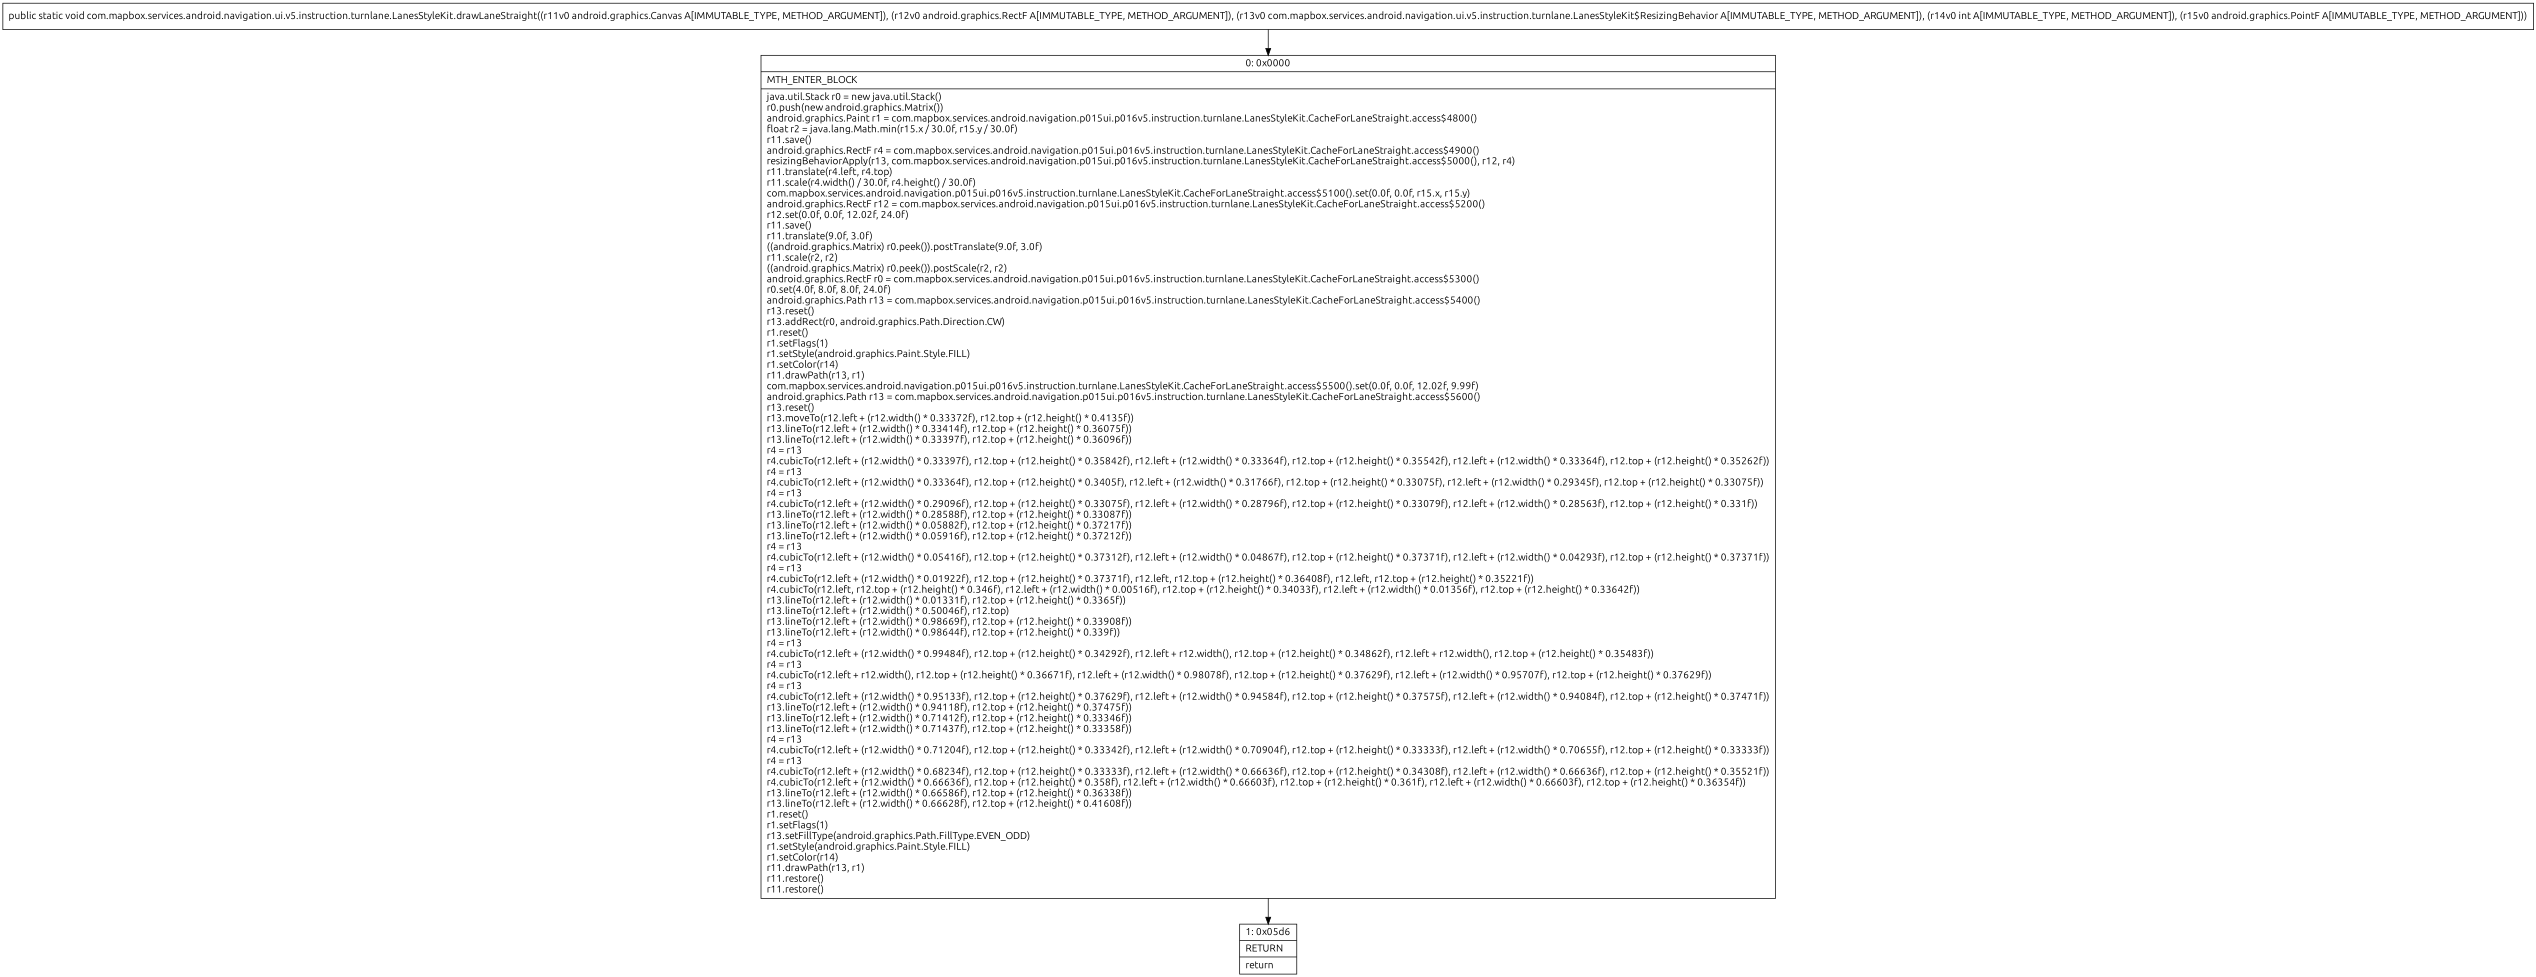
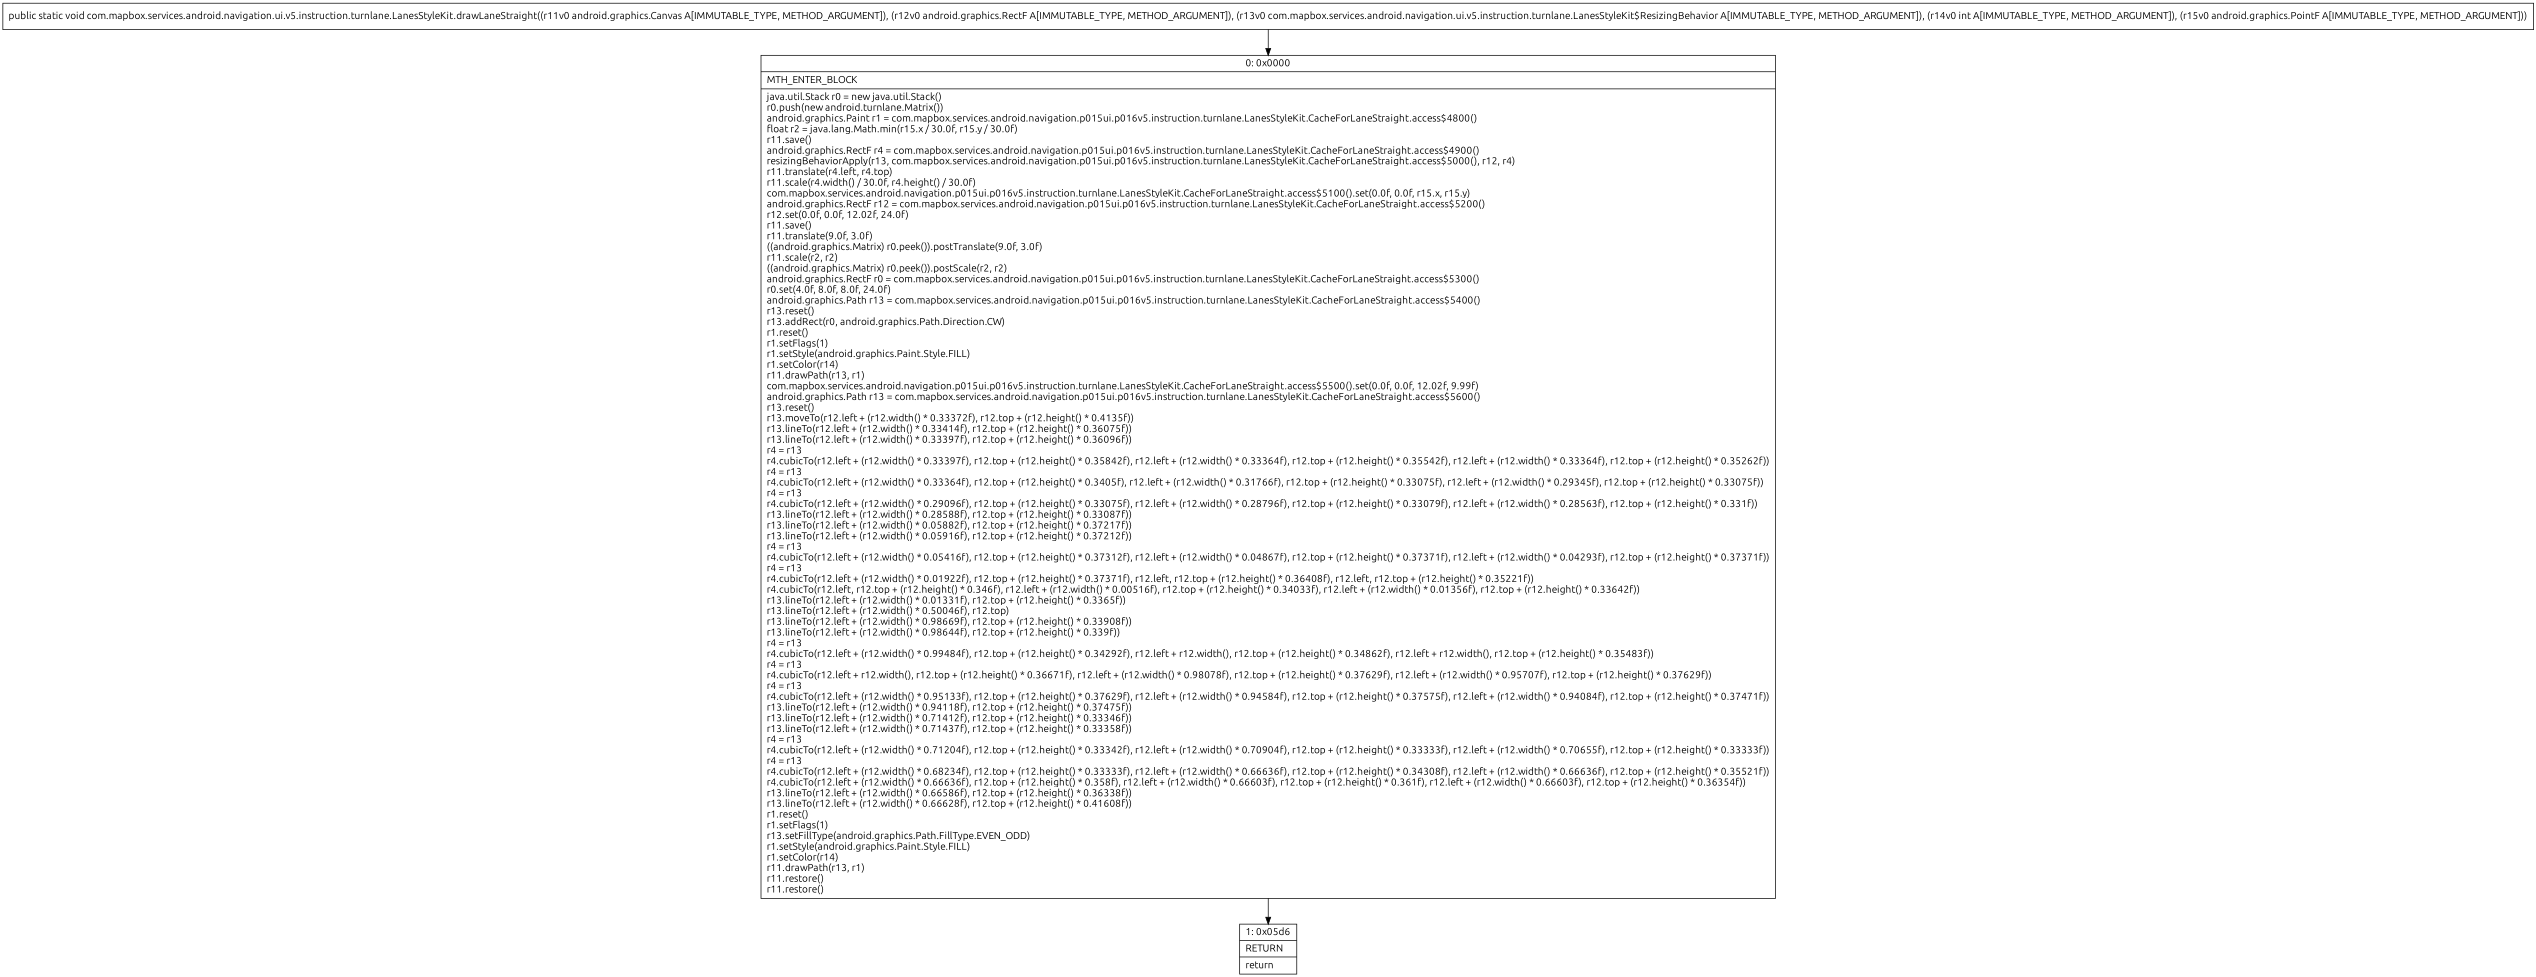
node "0: 0x0000": text "r0.push(new android.graphics.Matrix())" -> "r0.push(new android.turnlane.Matrix())"
